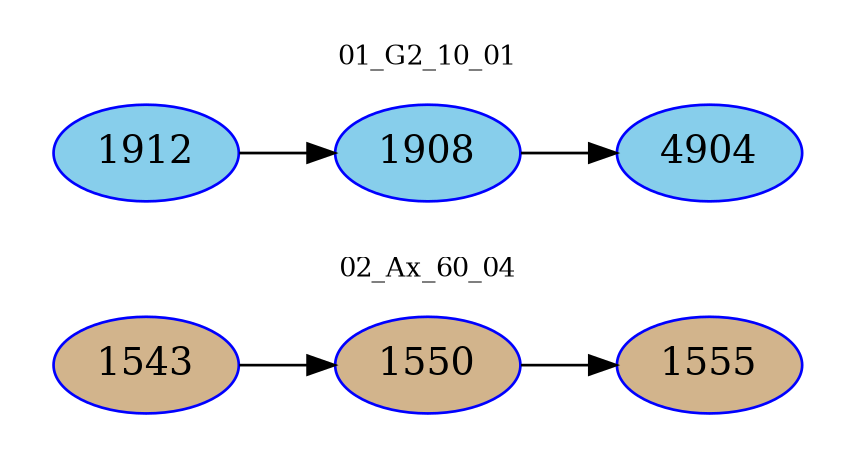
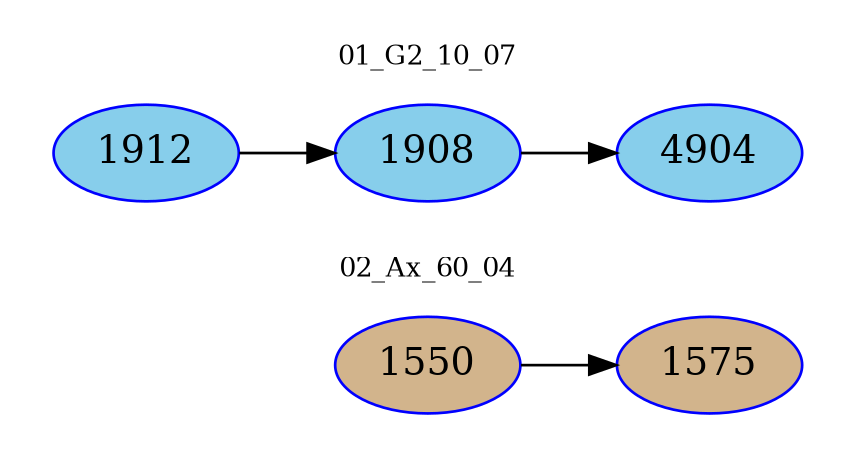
cluster "01_G2_10_01": label "01_G2_10_01" -> "01_G2_10_07"
node "1543": removed
node "1555": label "1555" -> "1575"
